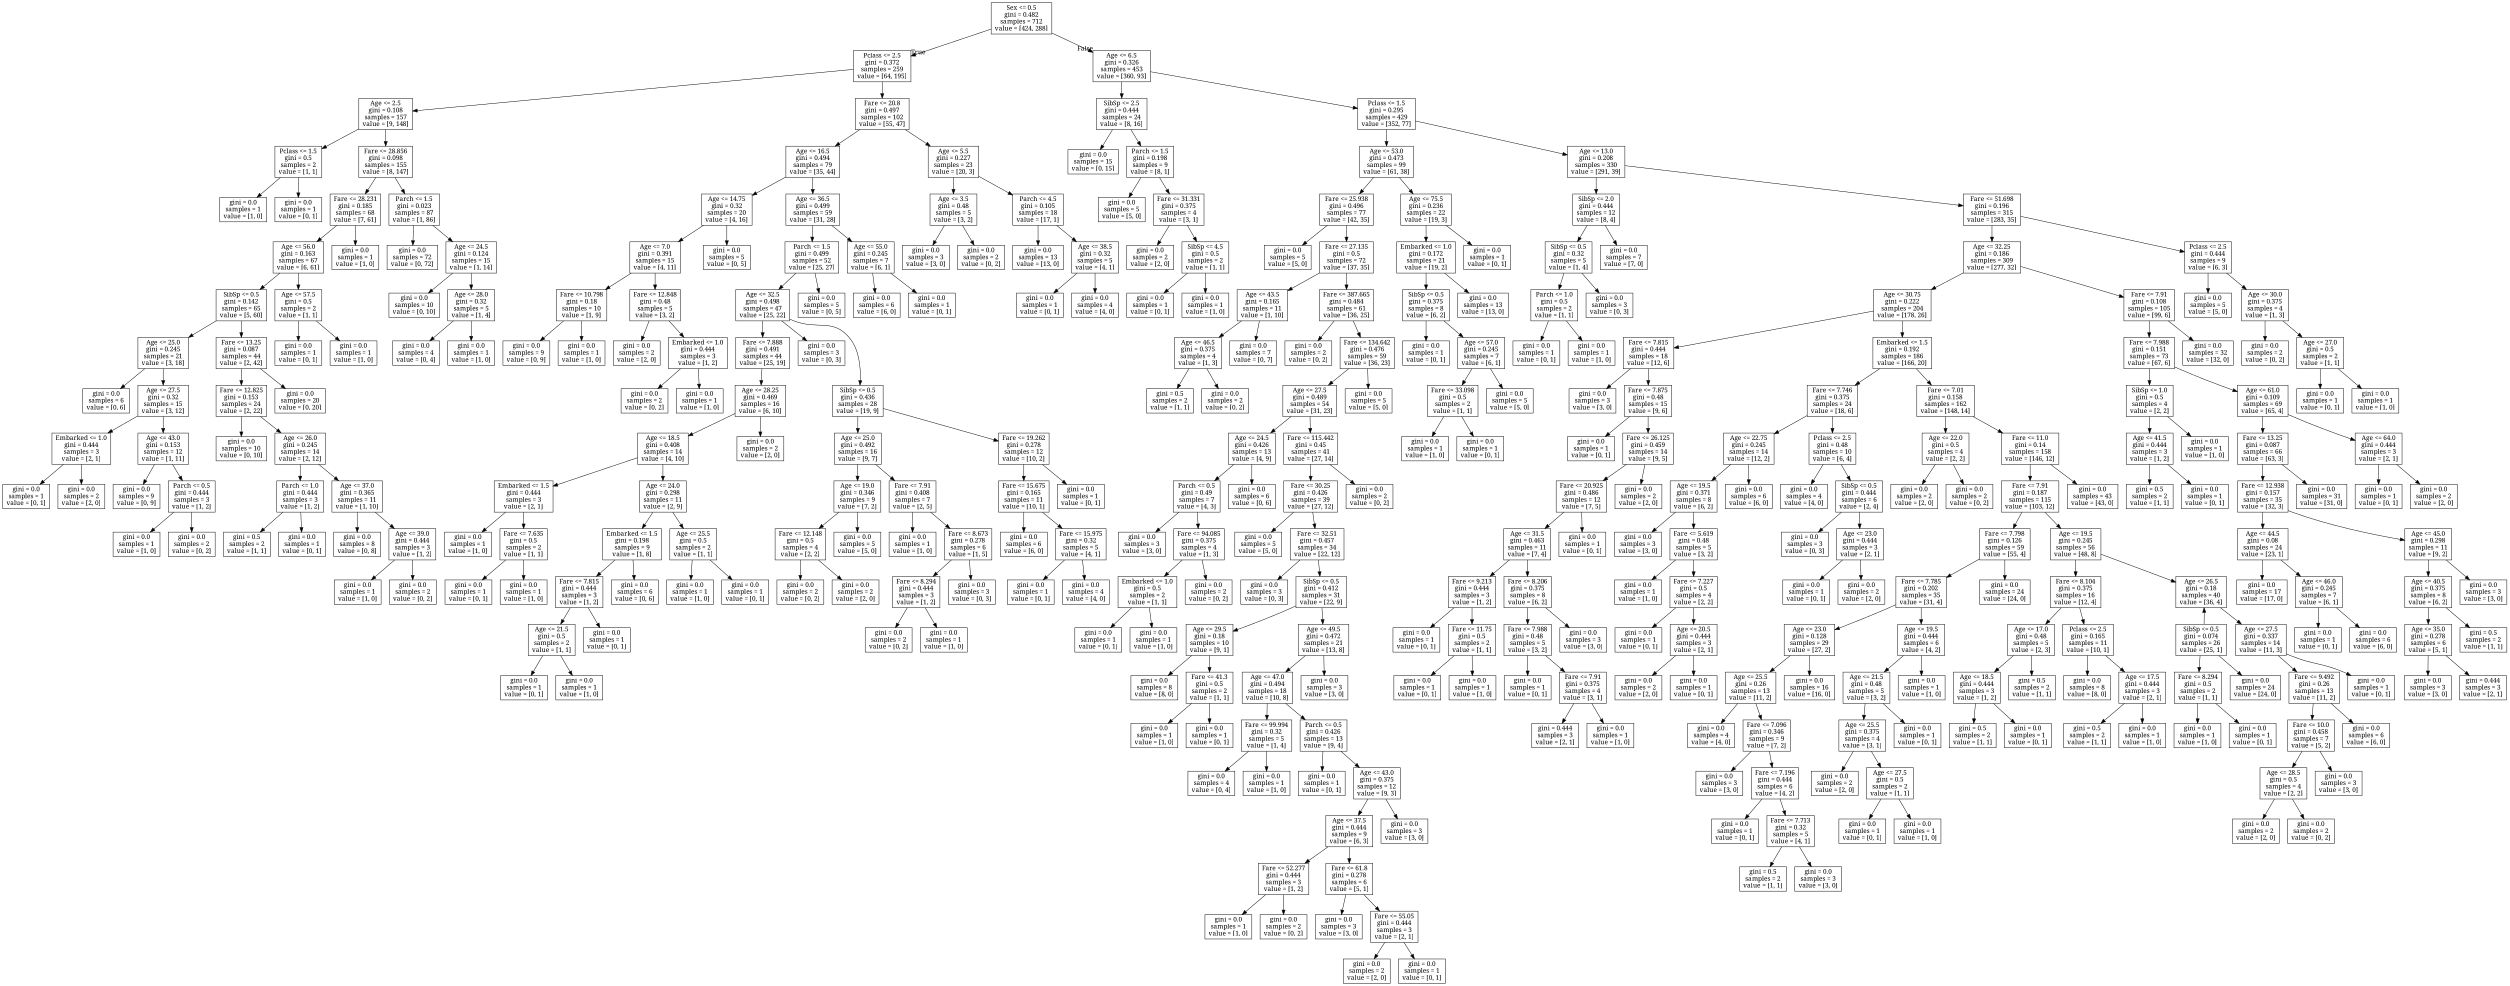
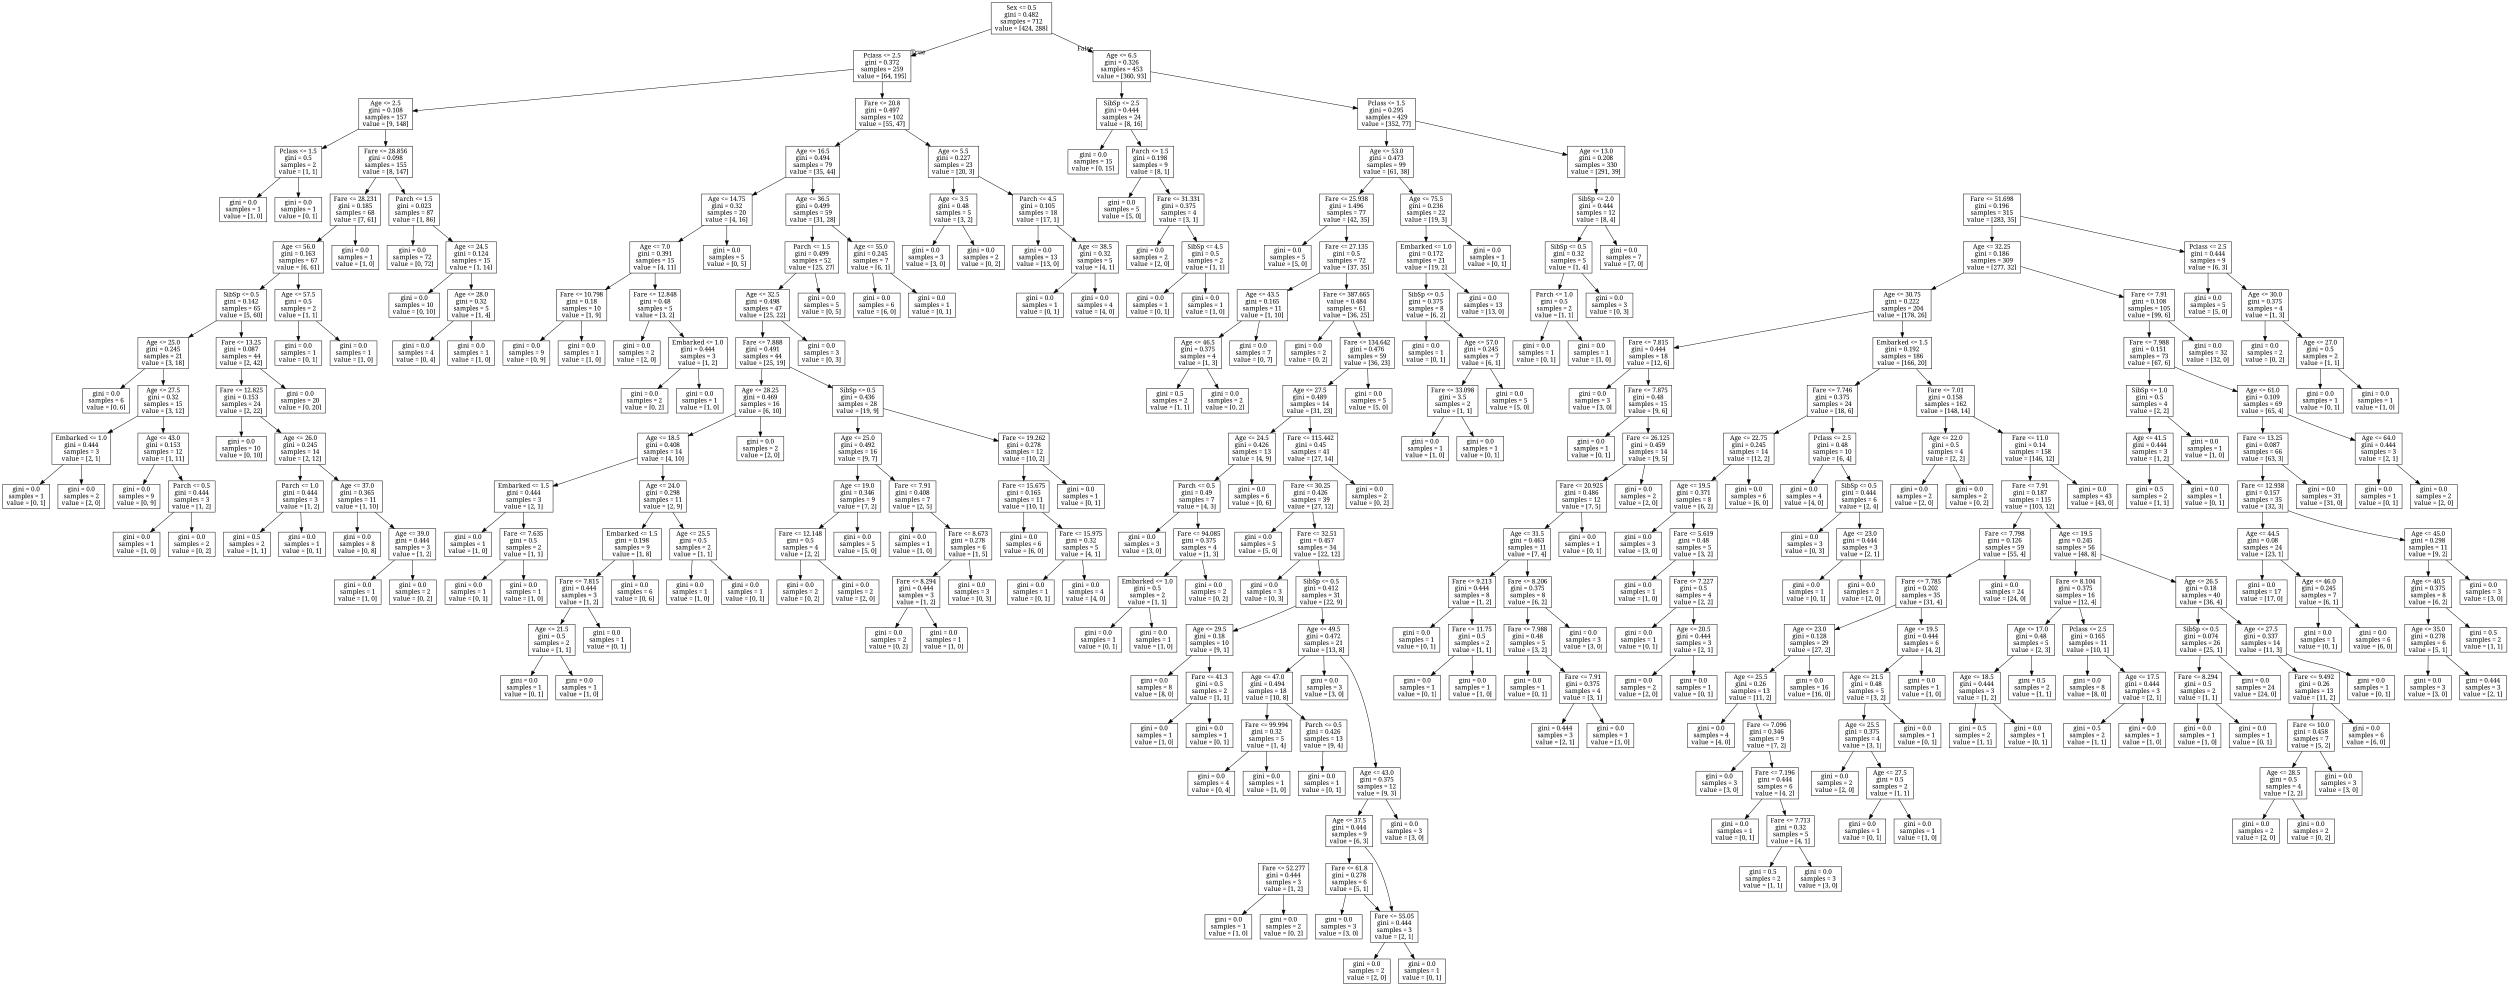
edge "Age <= 13.0 gini = 0.208 samples = 330 value = [291, 39]" -> "Fare <= 51.698 gini = 0.196 samples = 315 value = [283, 35]": removed
node "Fare <= 25.938 gini = 0.496 samples = 77 value = [42, 35]": label "Fare <= 25.938 gini = 0.496 samples = 77 value = [42, 35]" -> "Fare <= 25.938 gini = 1.496 samples = 77 value = [42, 35]"
node "Fare <= 387.665 gini = 0.484 samples = 61 value = [36, 25]": label "Fare <= 387.665 gini = 0.484 samples = 61 value = [36, 25]" -> "Fare <= 387.665 value = 0.484 samples = 61 value = [36, 25]"
edge "Age <= 32.5 gini = 0.498 samples = 47 value = [25, 22]" -> "SibSp <= 0.5 gini = 0.436 samples = 28 value = [19, 9]": now "Fare <= 7.888 gini = 0.491 samples = 44 value = [25, 19]" -> "SibSp <= 0.5 gini = 0.436 samples = 28 value = [19, 9]"
node "Age <= 27.5 gini = 0.489 samples = 54 value = [31, 23]": label "Age <= 27.5 gini = 0.489 samples = 54 value = [31, 23]" -> "Age <= 27.5 gini = 0.489 samples = 14 value = [31, 23]"
node "Fare <= 33.098 gini = 0.5 samples = 2 value = [1, 1]": label "Fare <= 33.098 gini = 0.5 samples = 2 value = [1, 1]" -> "Fare <= 33.098 gini = 3.5 samples = 2 value = [1, 1]"
node "Fare <= 9.213 gini = 0.444 samples = 3 value = [1, 2]": label "Fare <= 9.213 gini = 0.444 samples = 3 value = [1, 2]" -> "Fare <= 9.213 gini = 0.444 samples = 8 value = [1, 2]"
edge "SibSp <= 0.5 gini = 0.074 samples = 26 value = [25, 1]" -> "Age <= 26.5 gini = 0.18 samples = 40 value = [36, 4]": reversed
edge "Parch <= 0.5 gini = 0.426 samples = 13 value = [9, 4]" -> "Age <= 43.0 gini = 0.375 samples = 12 value = [9, 3]": now "Age <= 49.5 gini = 0.472 samples = 21 value = [13, 8]" -> "Age <= 43.0 gini = 0.375 samples = 12 value = [9, 3]"
edge "Age <= 37.5 gini = 0.444 samples = 9 value = [6, 3]" -> "Fare <= 52.277 gini = 0.444 samples = 3 value = [1, 2]": now "Age <= 37.5 gini = 0.444 samples = 9 value = [6, 3]" -> "Fare <= 55.05 gini = 0.444 samples = 3 value = [2, 1]"
